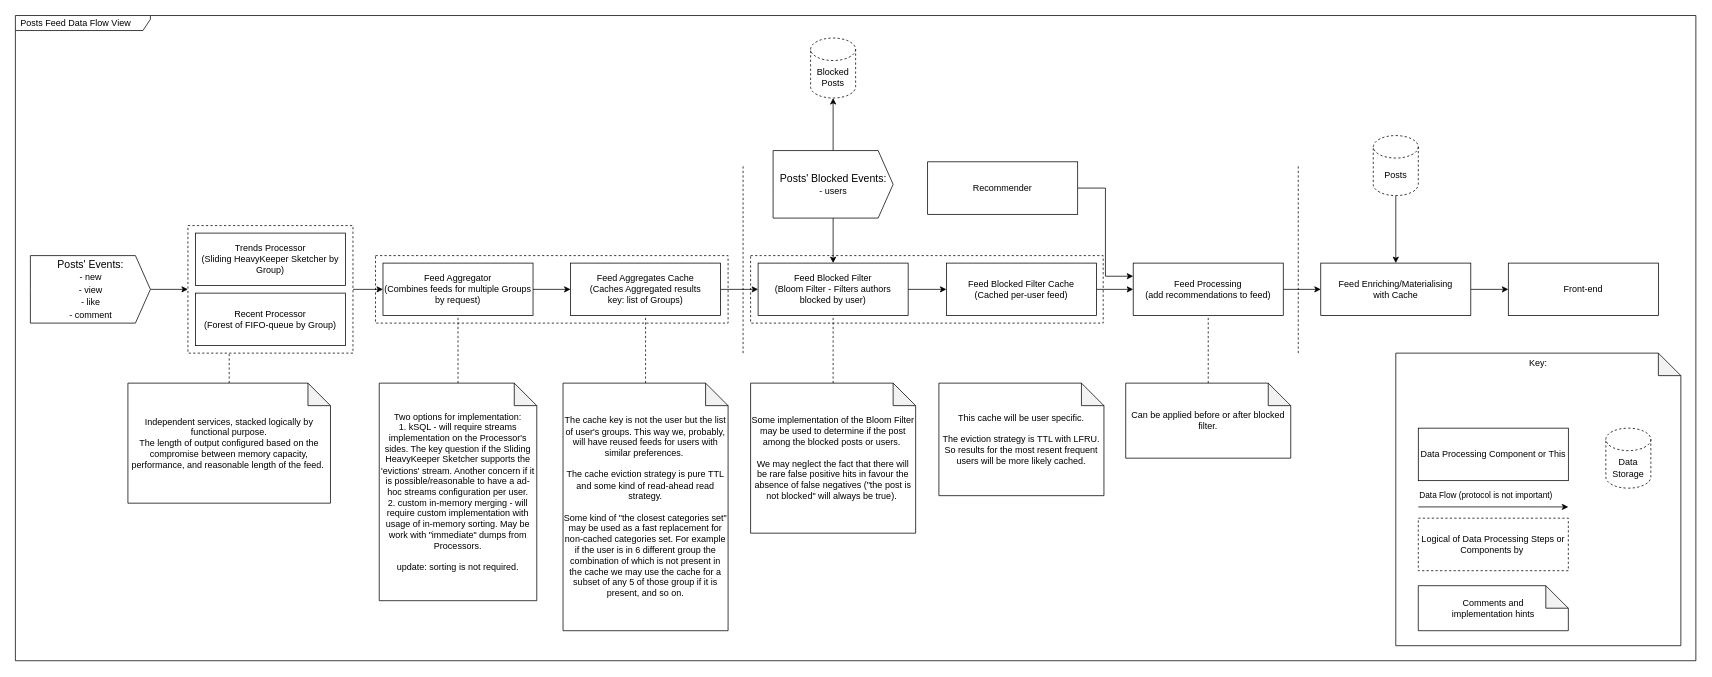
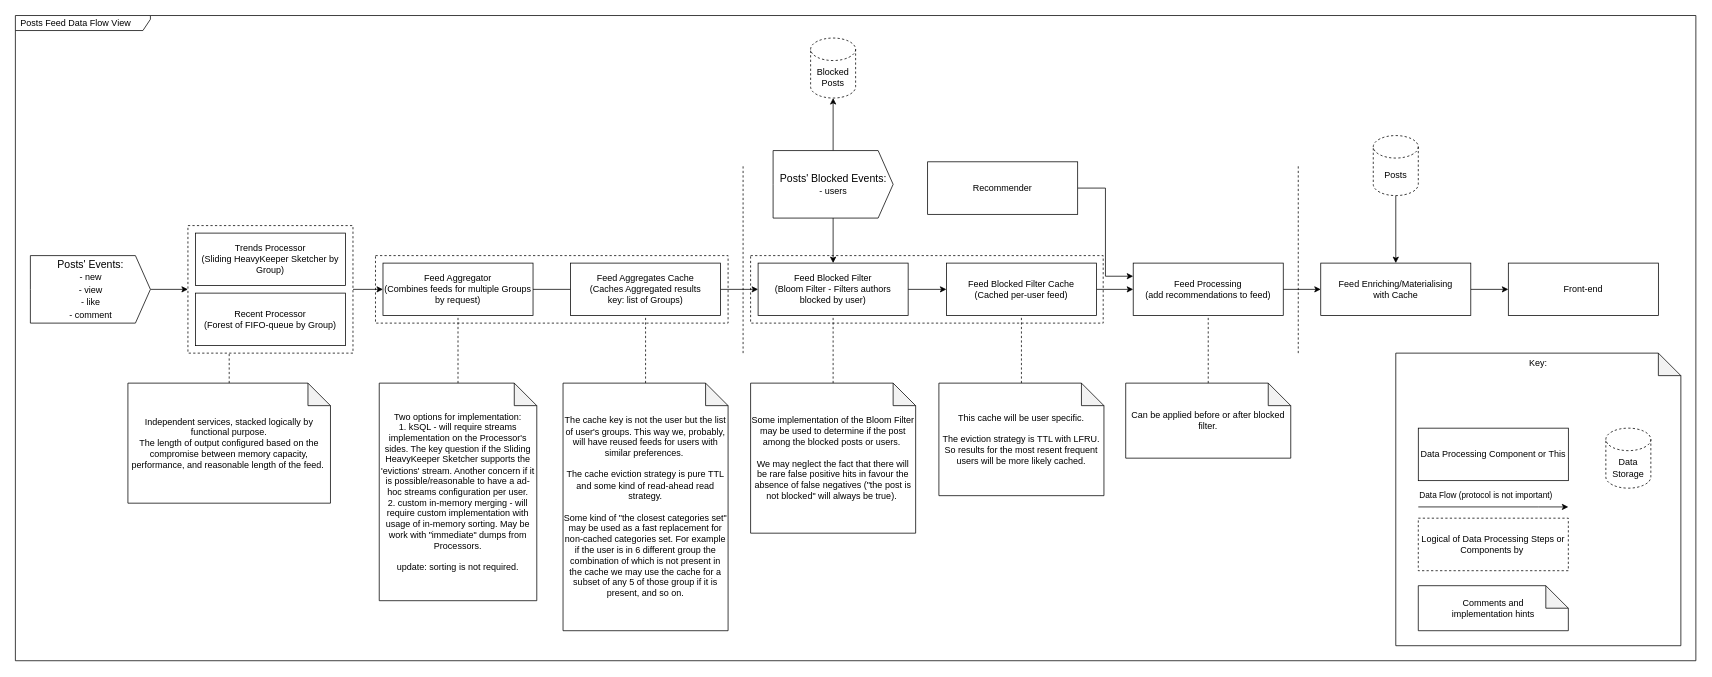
edge "Feed Aggregator (Combines feeds for multiple Groups by request)" -> "Feed Aggregates Cache (Caches Aggregated results key: list of Groups)": arrowhead classic -> none
edge "Feed Blocked Filter Cache (Cached per-user feed)" -- "This cache will be user specific. The eviction strategy is TTL with LFRU. So results for the most resent frequent users will be more likely cached.": added
